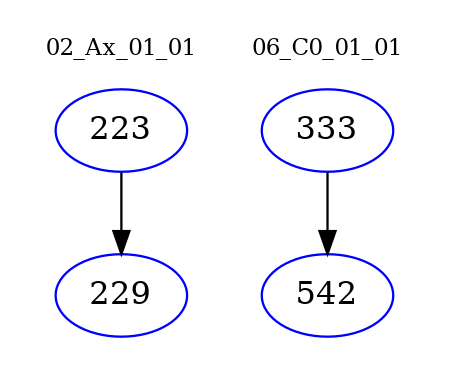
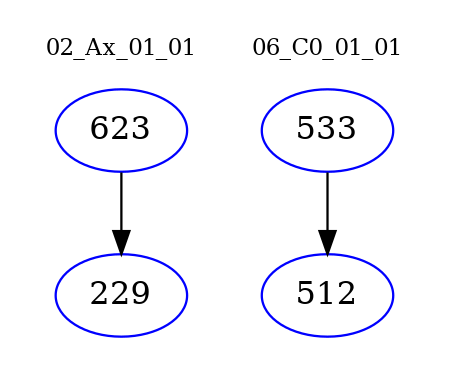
node "223": label "223" -> "623"
node "333": label "333" -> "533"
node "542": label "542" -> "512"
